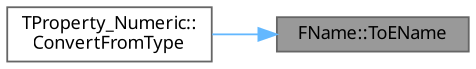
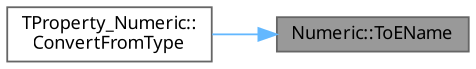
node "FName::ToEName": label "FName::ToEName" -> "Numeric::ToEName"
